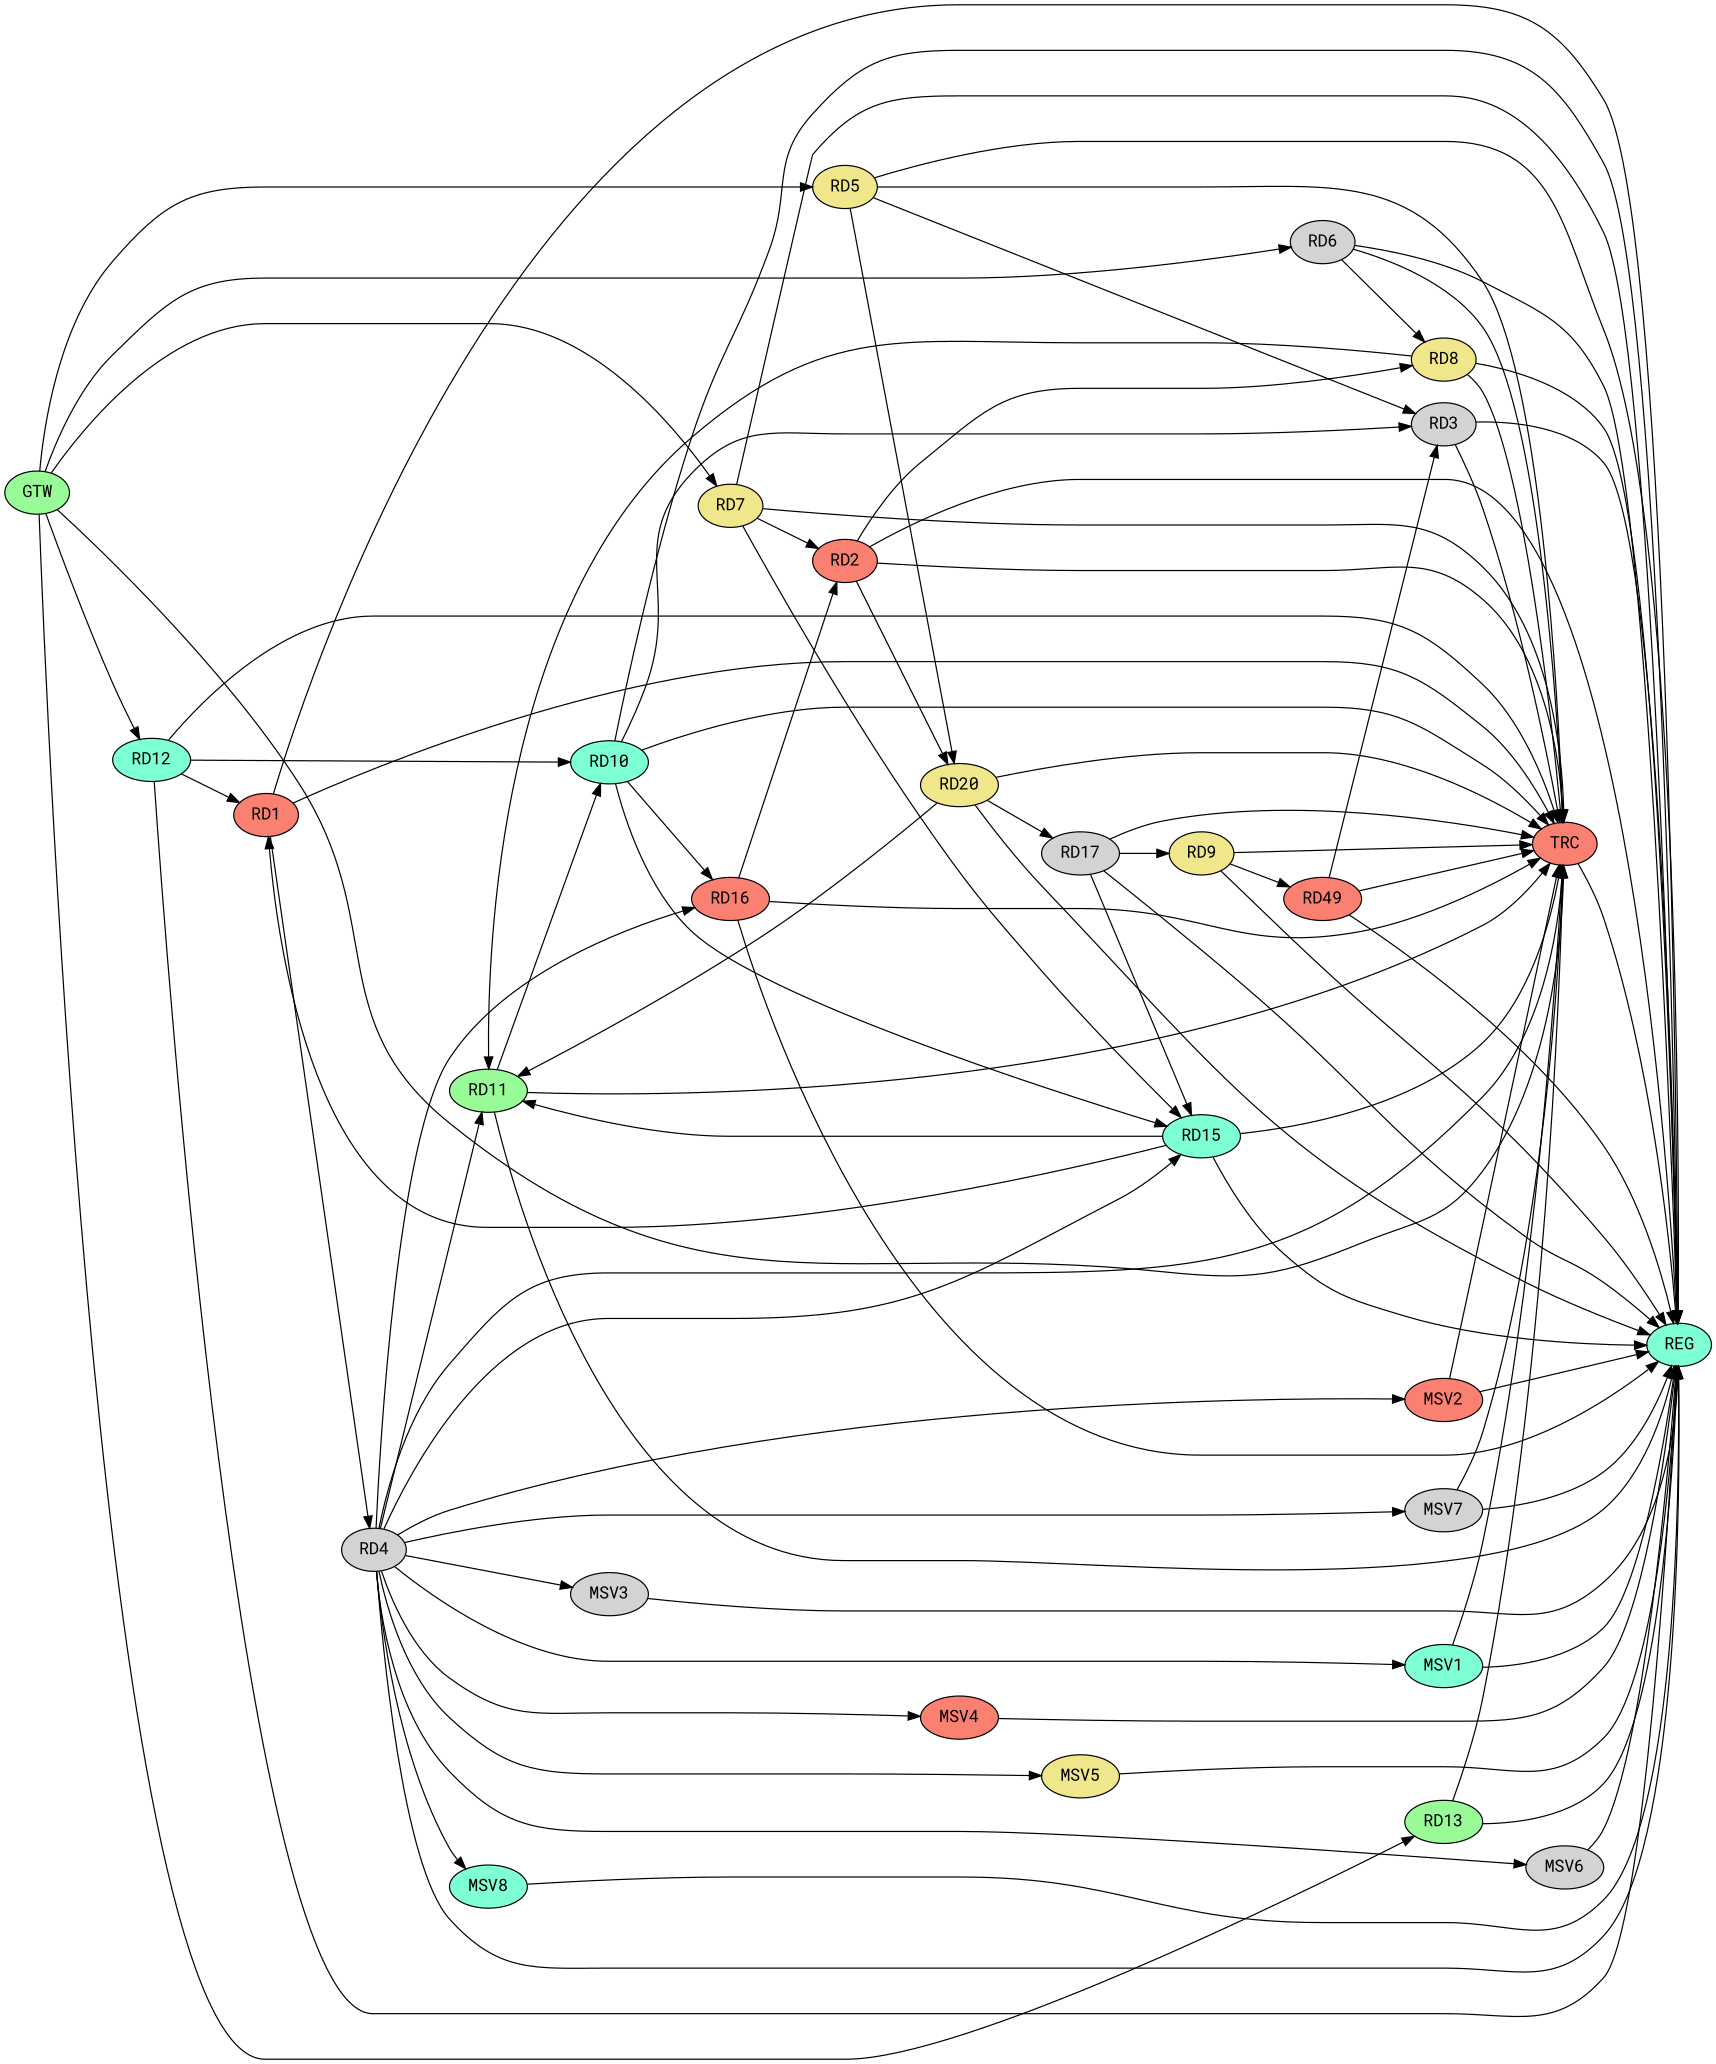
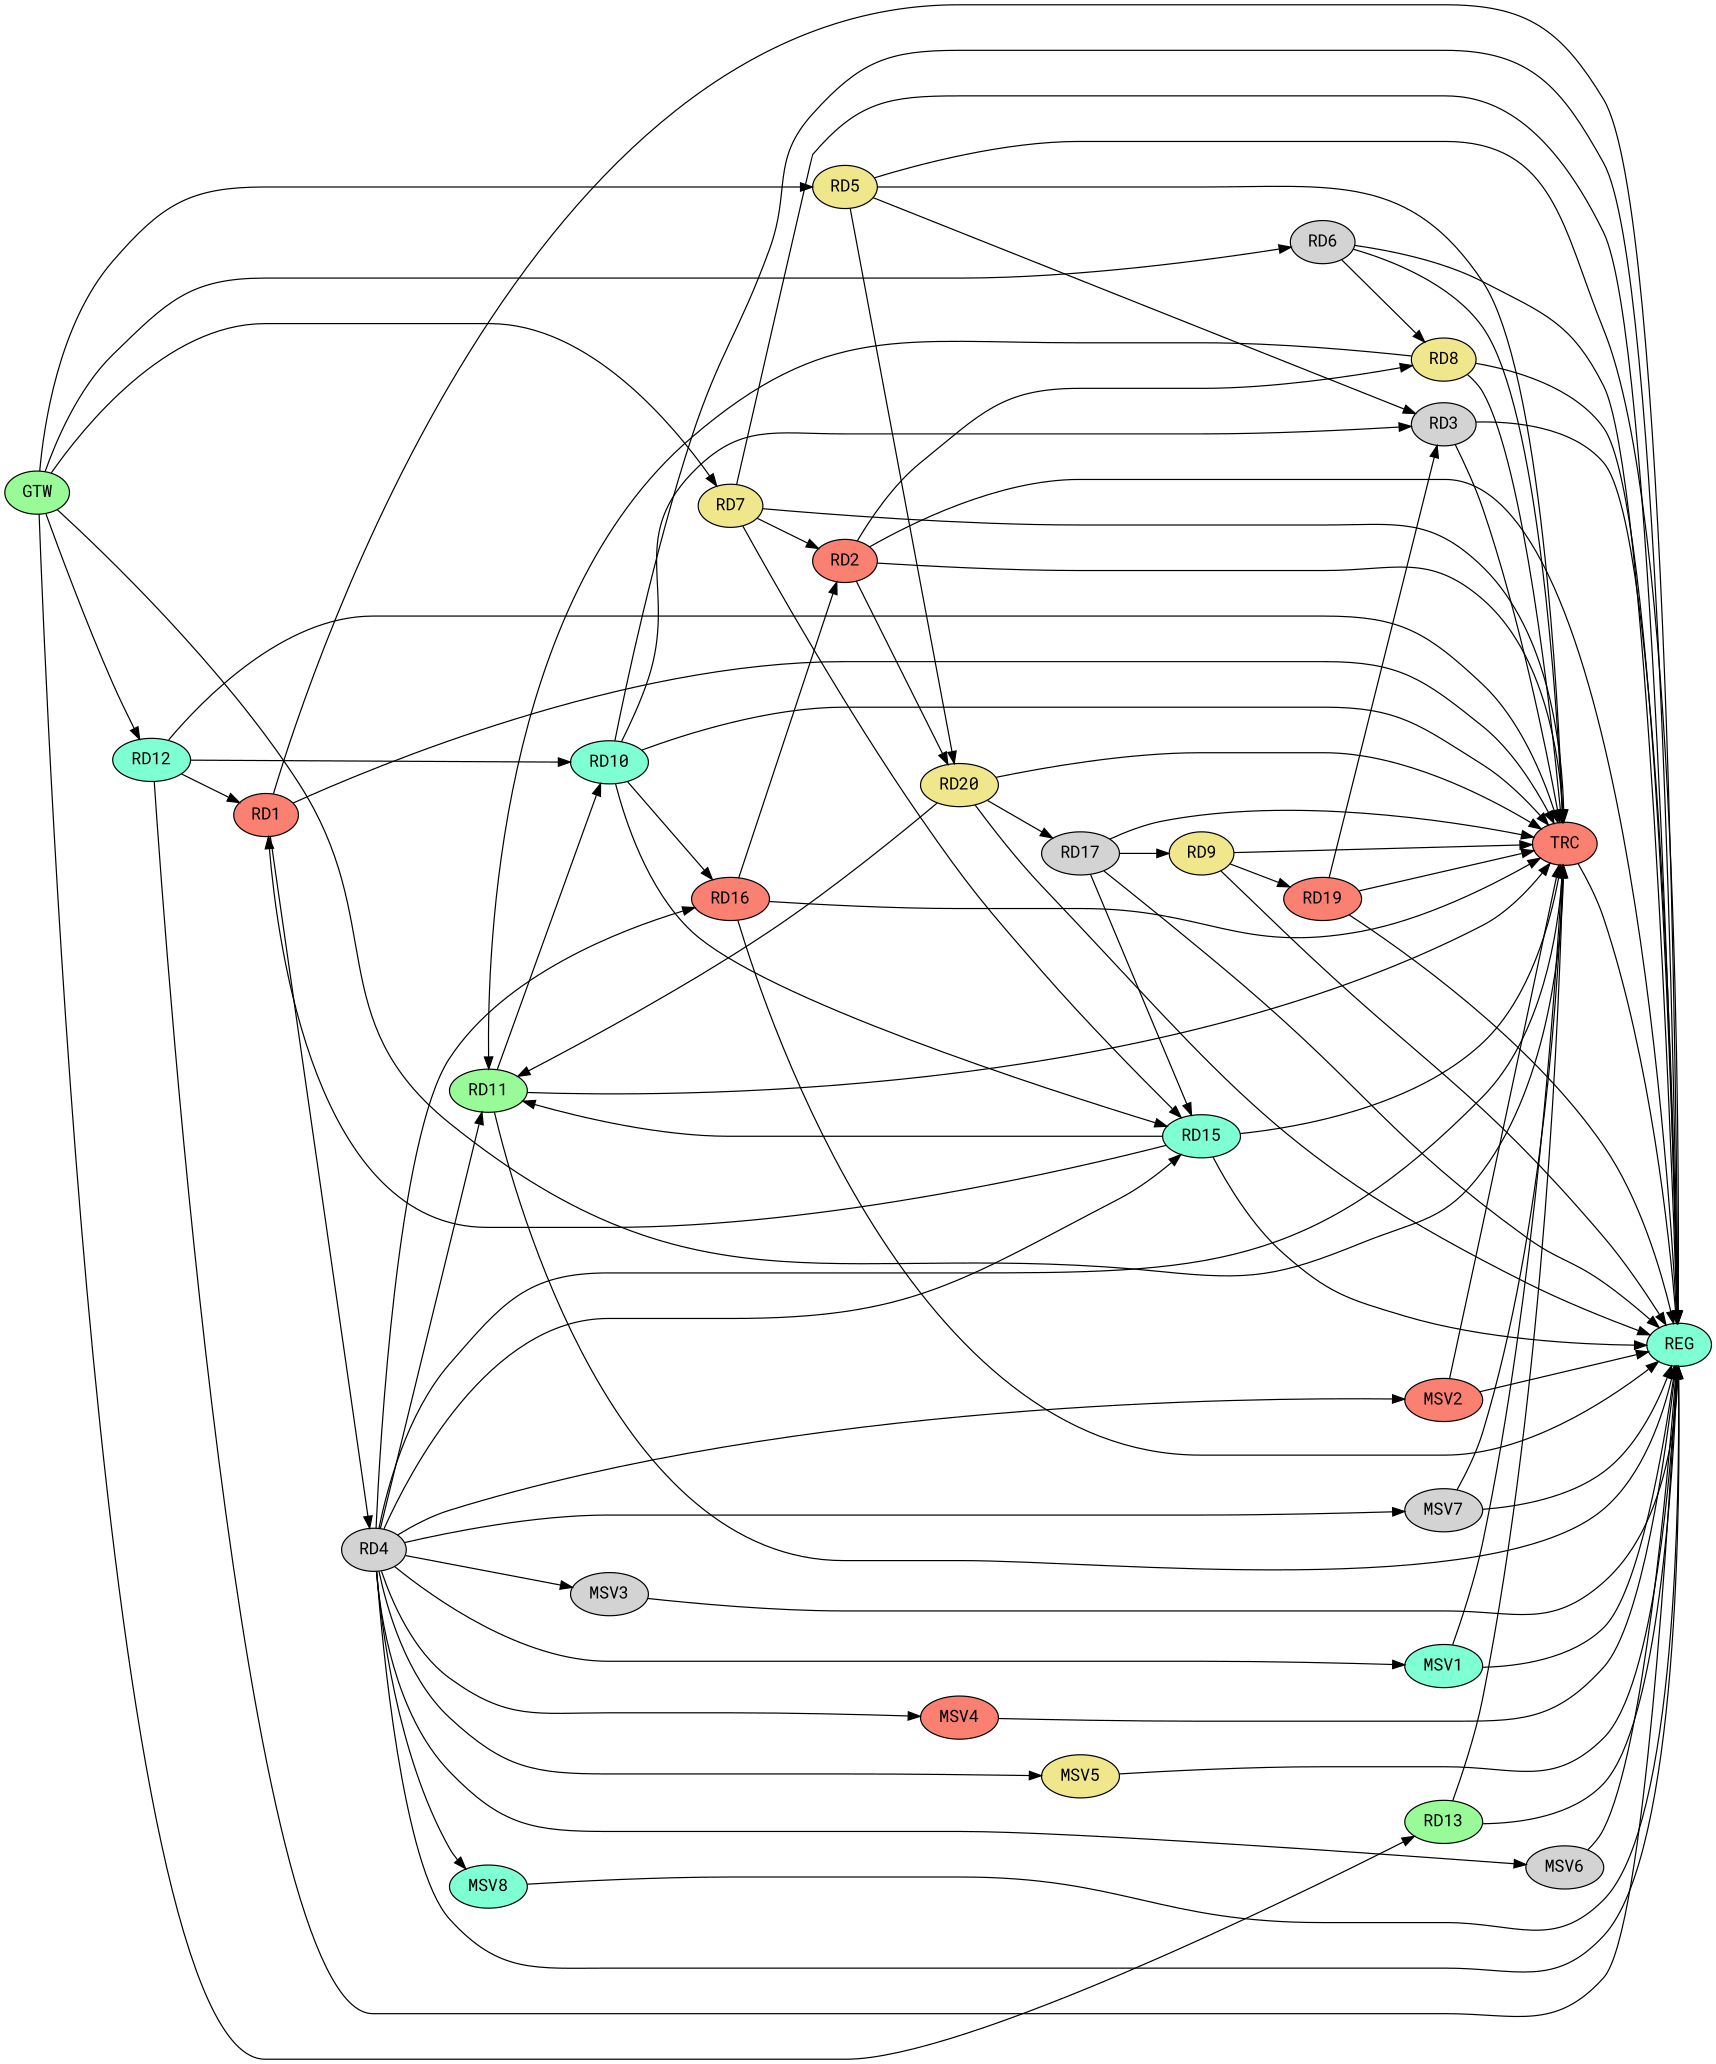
node "RD49": label "RD49" -> "RD19"
